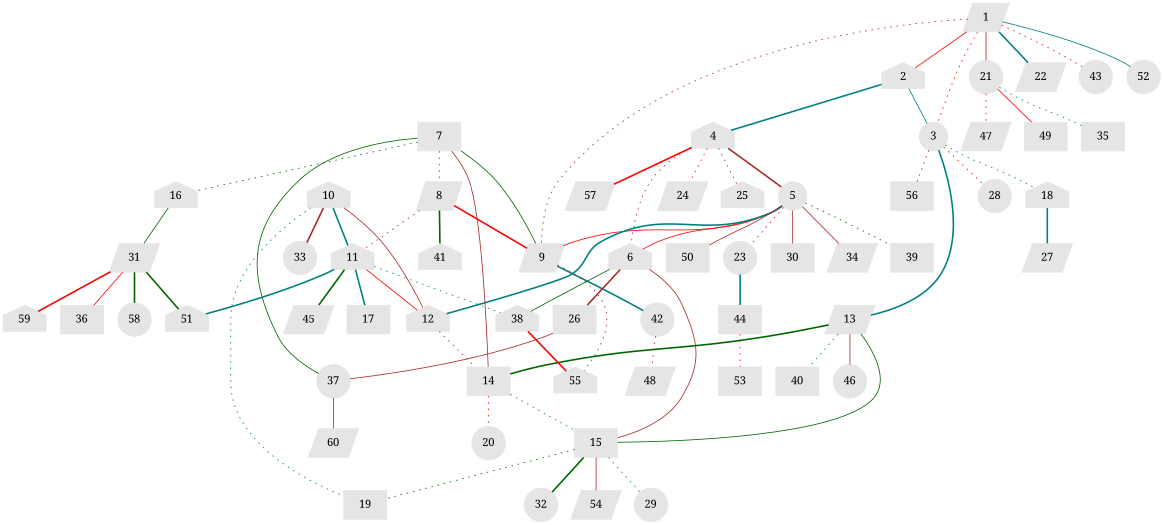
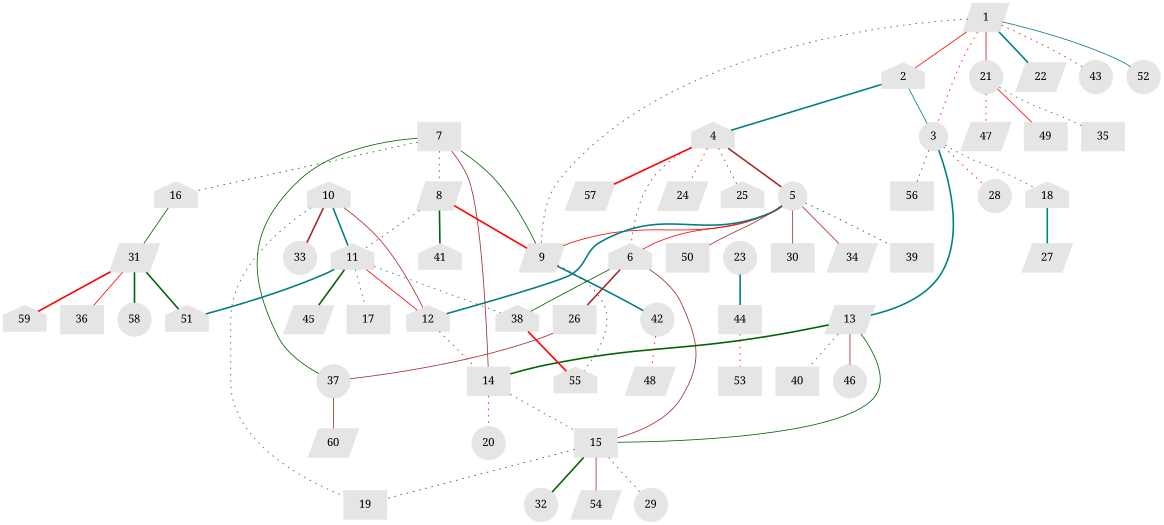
edge "5" -- "23": removed
edge "11" -- "17": style bold -> dotted
